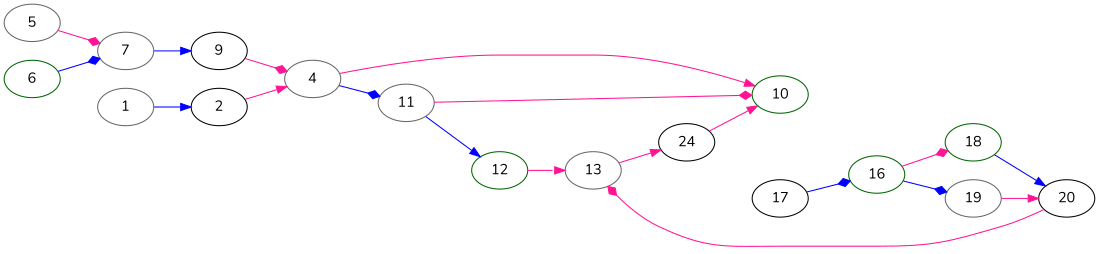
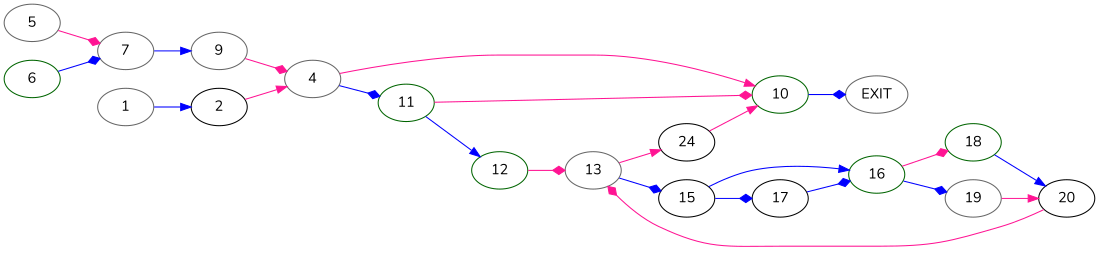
node "9": color black -> gray40
node "EXIT": added
node "11": color gray40 -> darkgreen
edge "12" -> "13": arrowhead normal -> diamond
node "15": added
